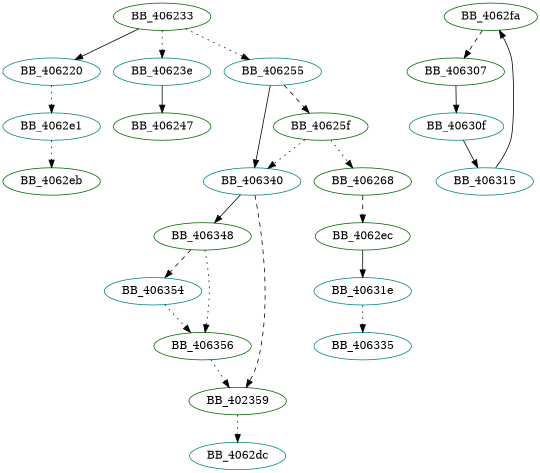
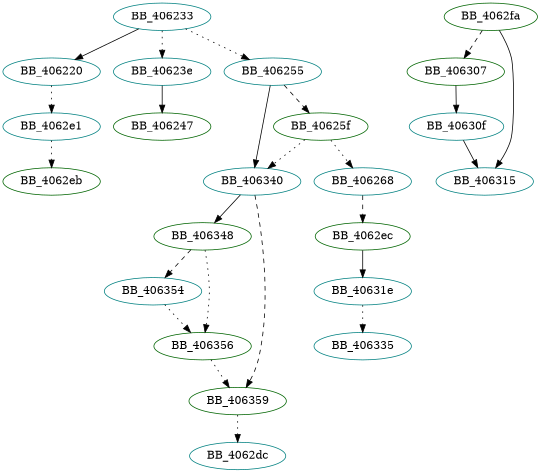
node "BB_406233": color darkgreen -> teal
edge "BB_406315" -> "BB_4062fa": reversed
node "BB_406268": color darkgreen -> teal
node "BB_402359": label "BB_402359" -> "BB_406359"
